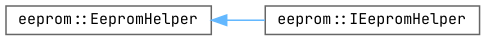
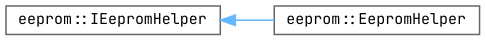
edge "eeprom::IEepromHelper" -> "eeprom::EepromHelper": reversed
